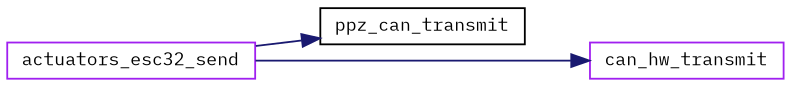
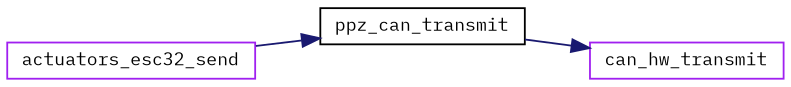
edge "actuators_esc32_send" -> "can_hw_transmit": now "ppz_can_transmit" -> "can_hw_transmit"
